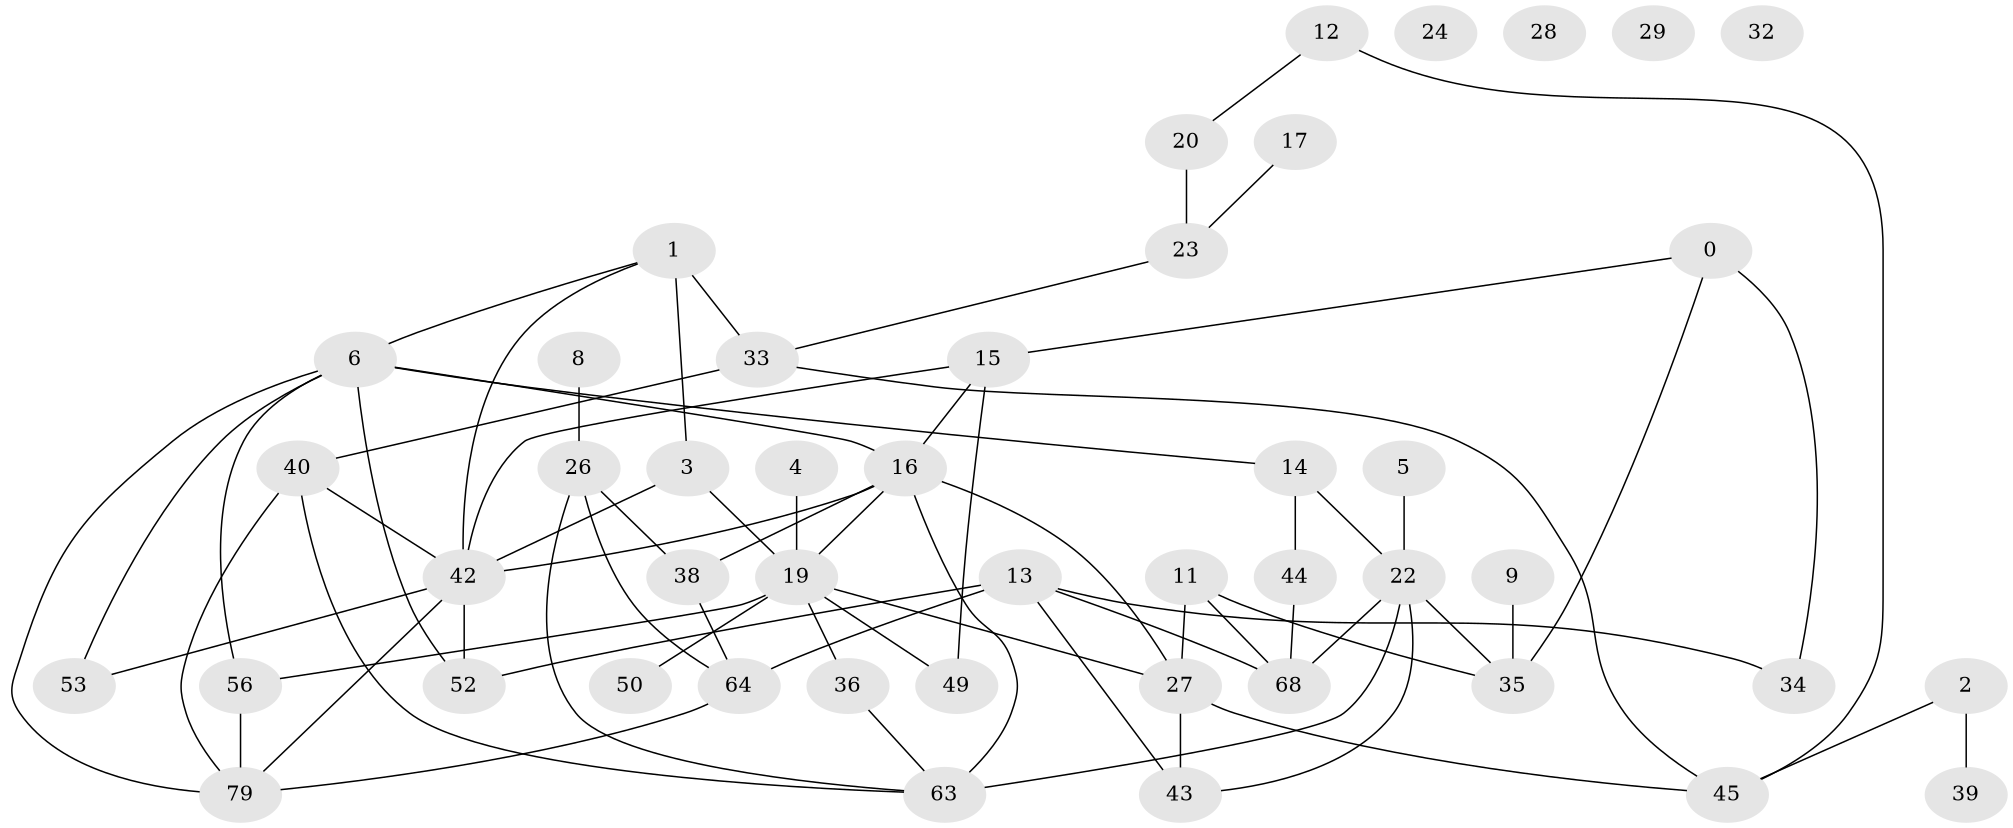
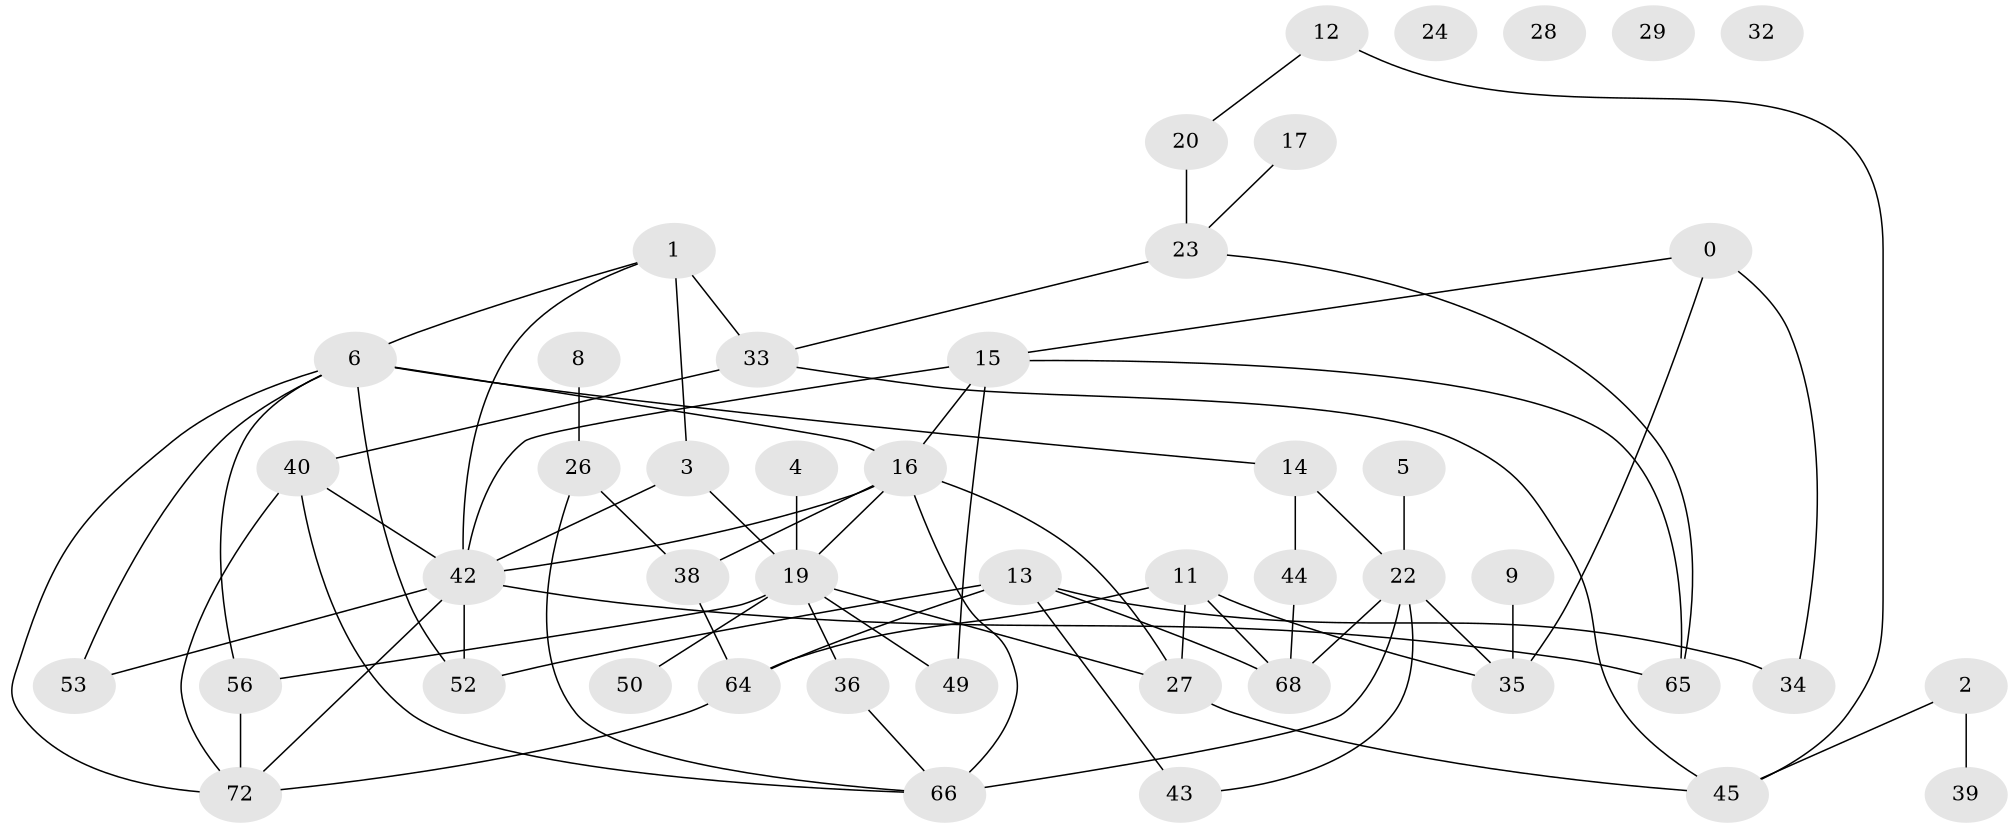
edge "26" -- "64": now "11" -- "64"
node "65": added
edge "27" -- "43": removed
node "79": label "79" -> "72"
node "63": label "63" -> "66"
